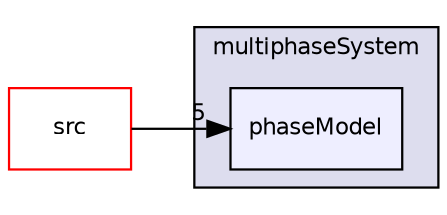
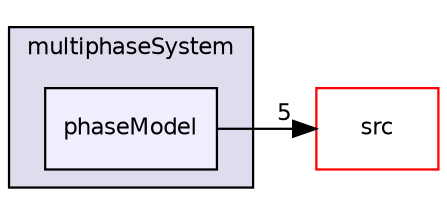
edge "src" -> "phaseModel": reversed
